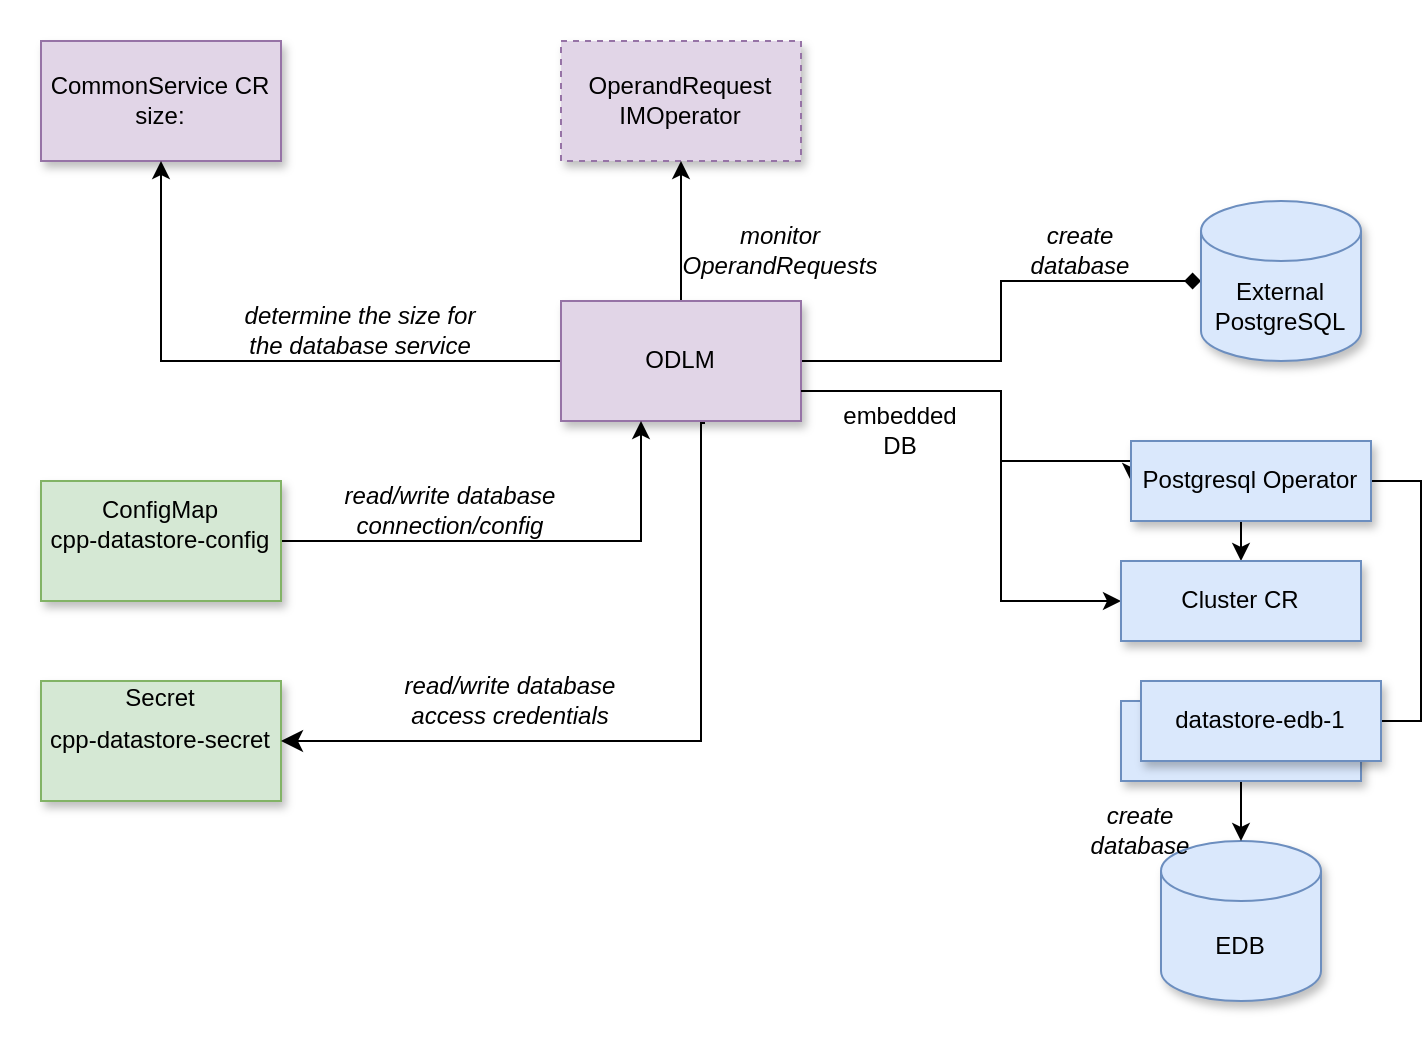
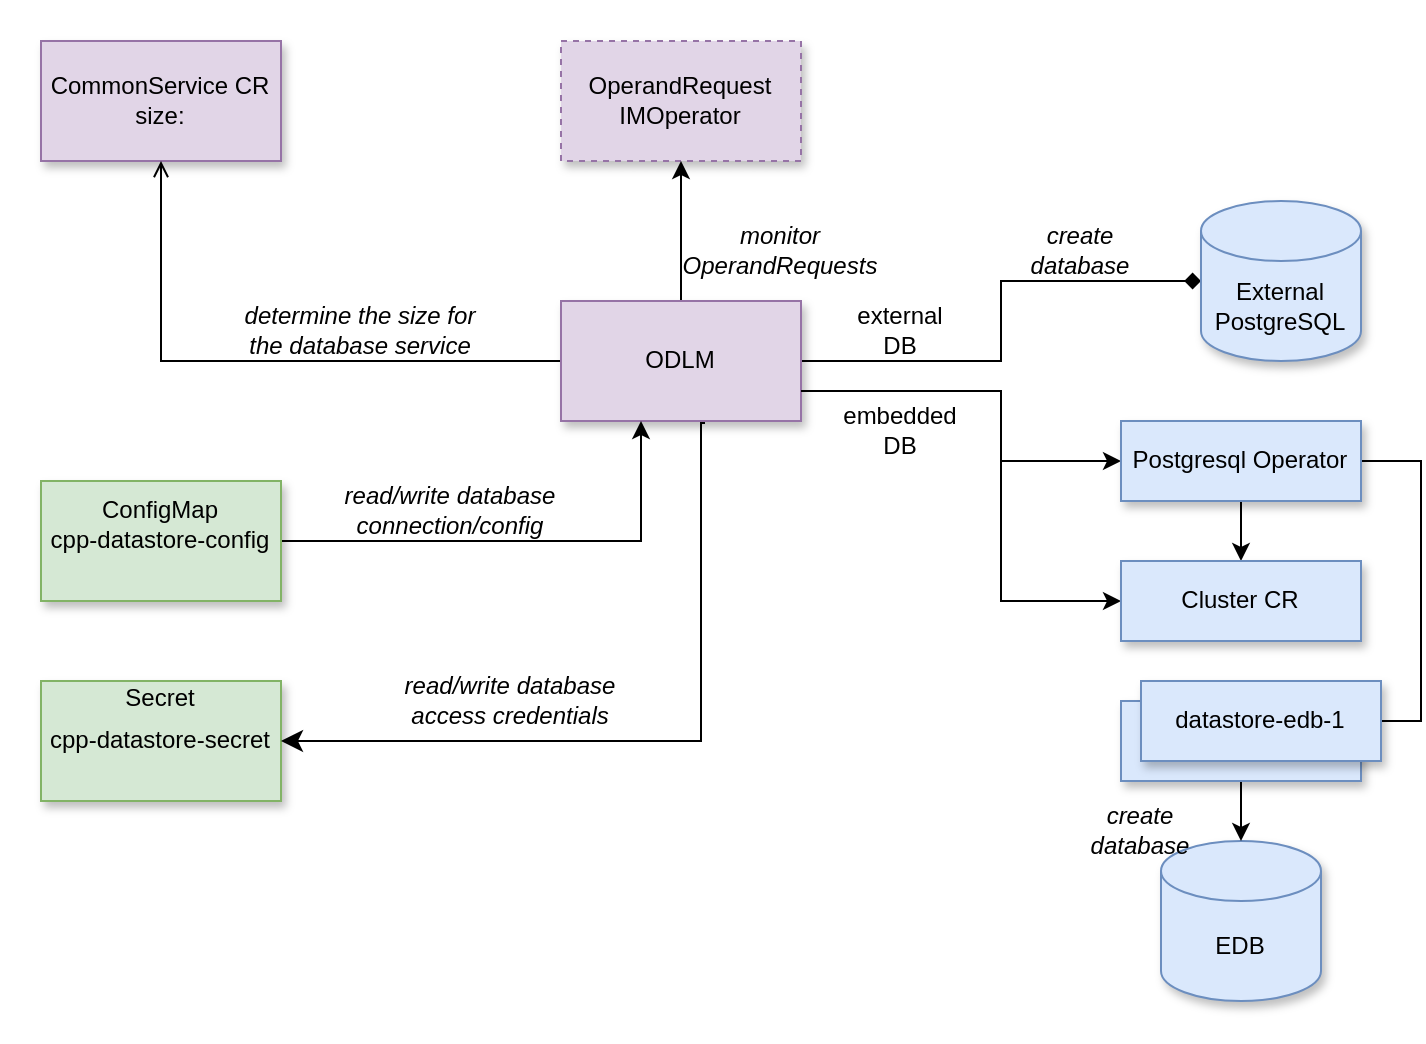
edge "ODLM" -> "CommonService CR size:": arrowhead classic -> open
node "external DB": added
node "Postgresql Operator": moved (1251, 481) -> (1241, 461)
